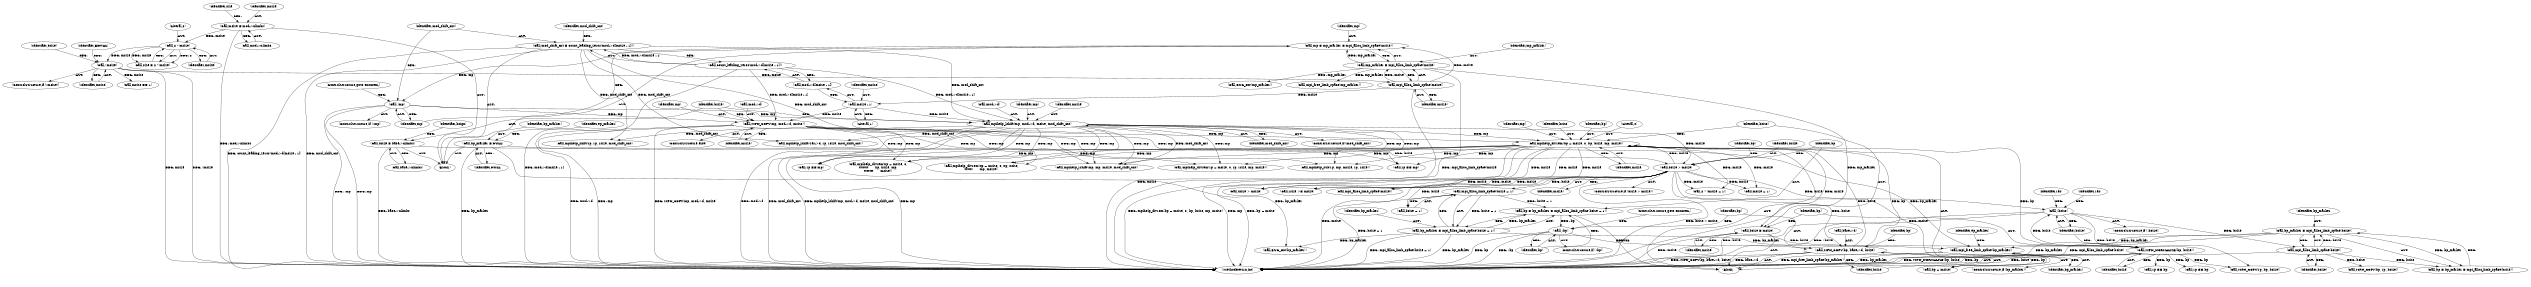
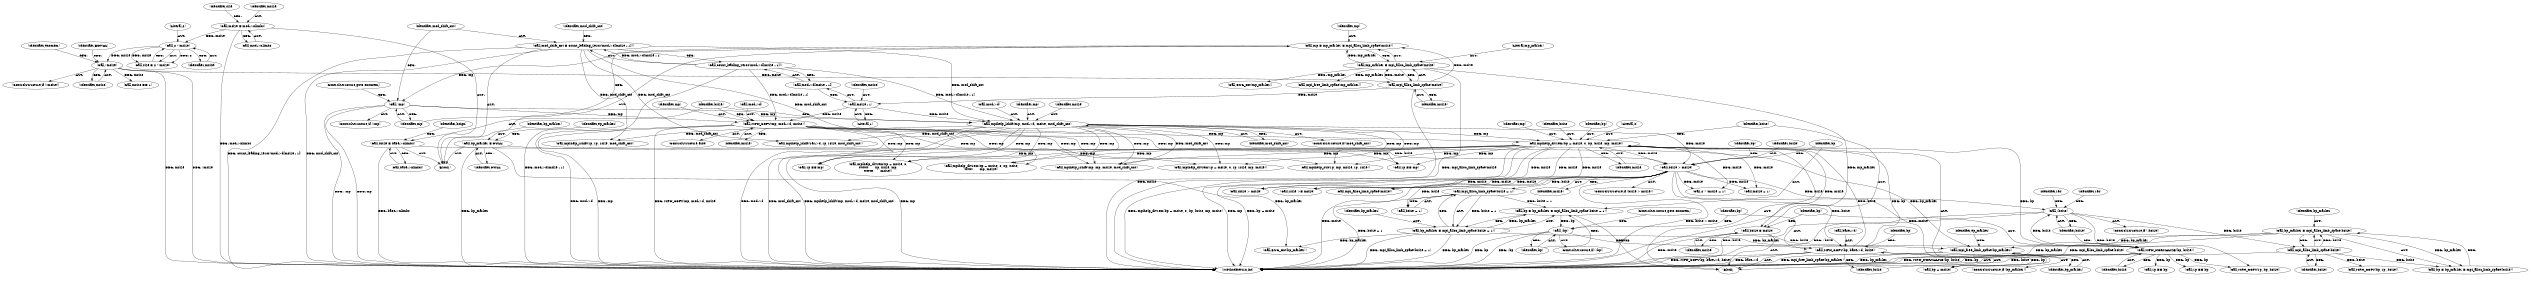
node "(Identifier,esize)": label "(Identifier,esize)" -> "(Identifier,enomem)"
node "(Identifier,mp_marker)": label "(Identifier,mp_marker)" -> "(Literal,mp_marker)"
node "(Call,mpihelp_shift(rp, rp, rsize, mod_shift_cnt))": label "(Call,mpihelp_shift(rp, rp, rsize, mod_shift_cnt))" -> "(Call,mpihelp_rshift(rp, rp, rsize, mod_shift_cnt))"
edge "(Call,bsize > msize)" -> "(Call,mpihelp_divrem(bp + msize, 0, bp, bsize, mp, msize))": reversed
